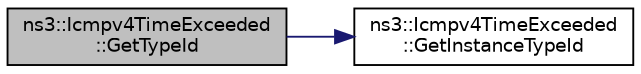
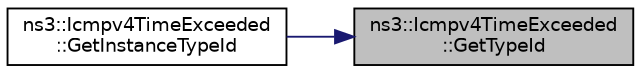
edge "ns3::Icmpv4TimeExceeded ::GetTypeId" -> "ns3::Icmpv4TimeExceeded ::GetInstanceTypeId": reversed
